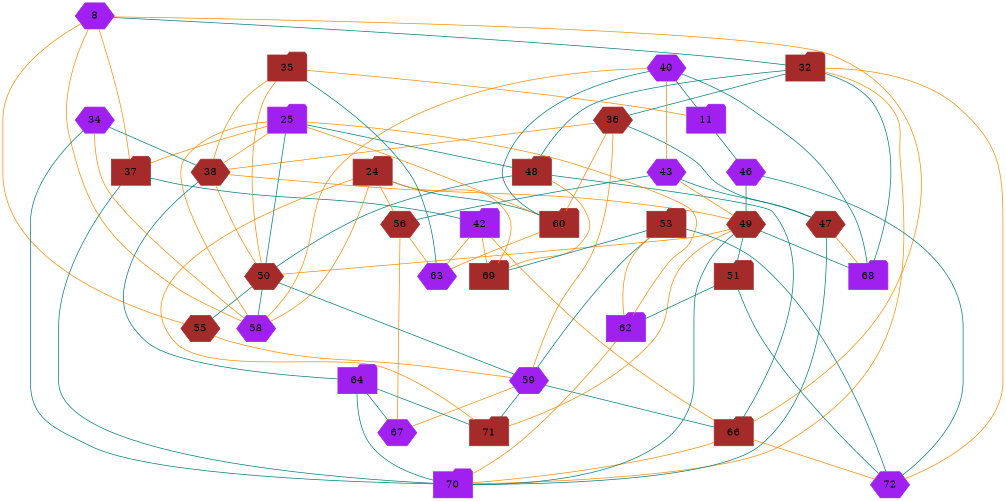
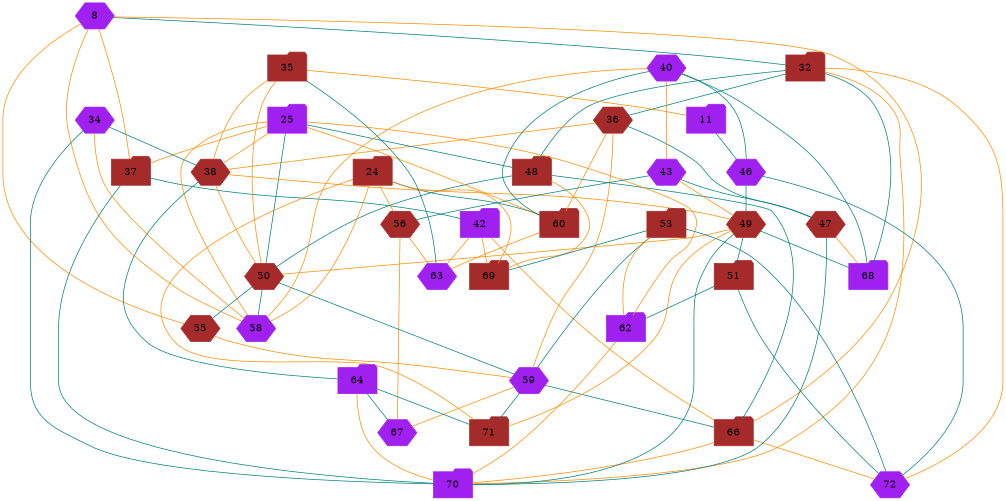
edge "40" -- "11": now "40" -- "46"
edge "64" -- "70": color teal -> darkorange
